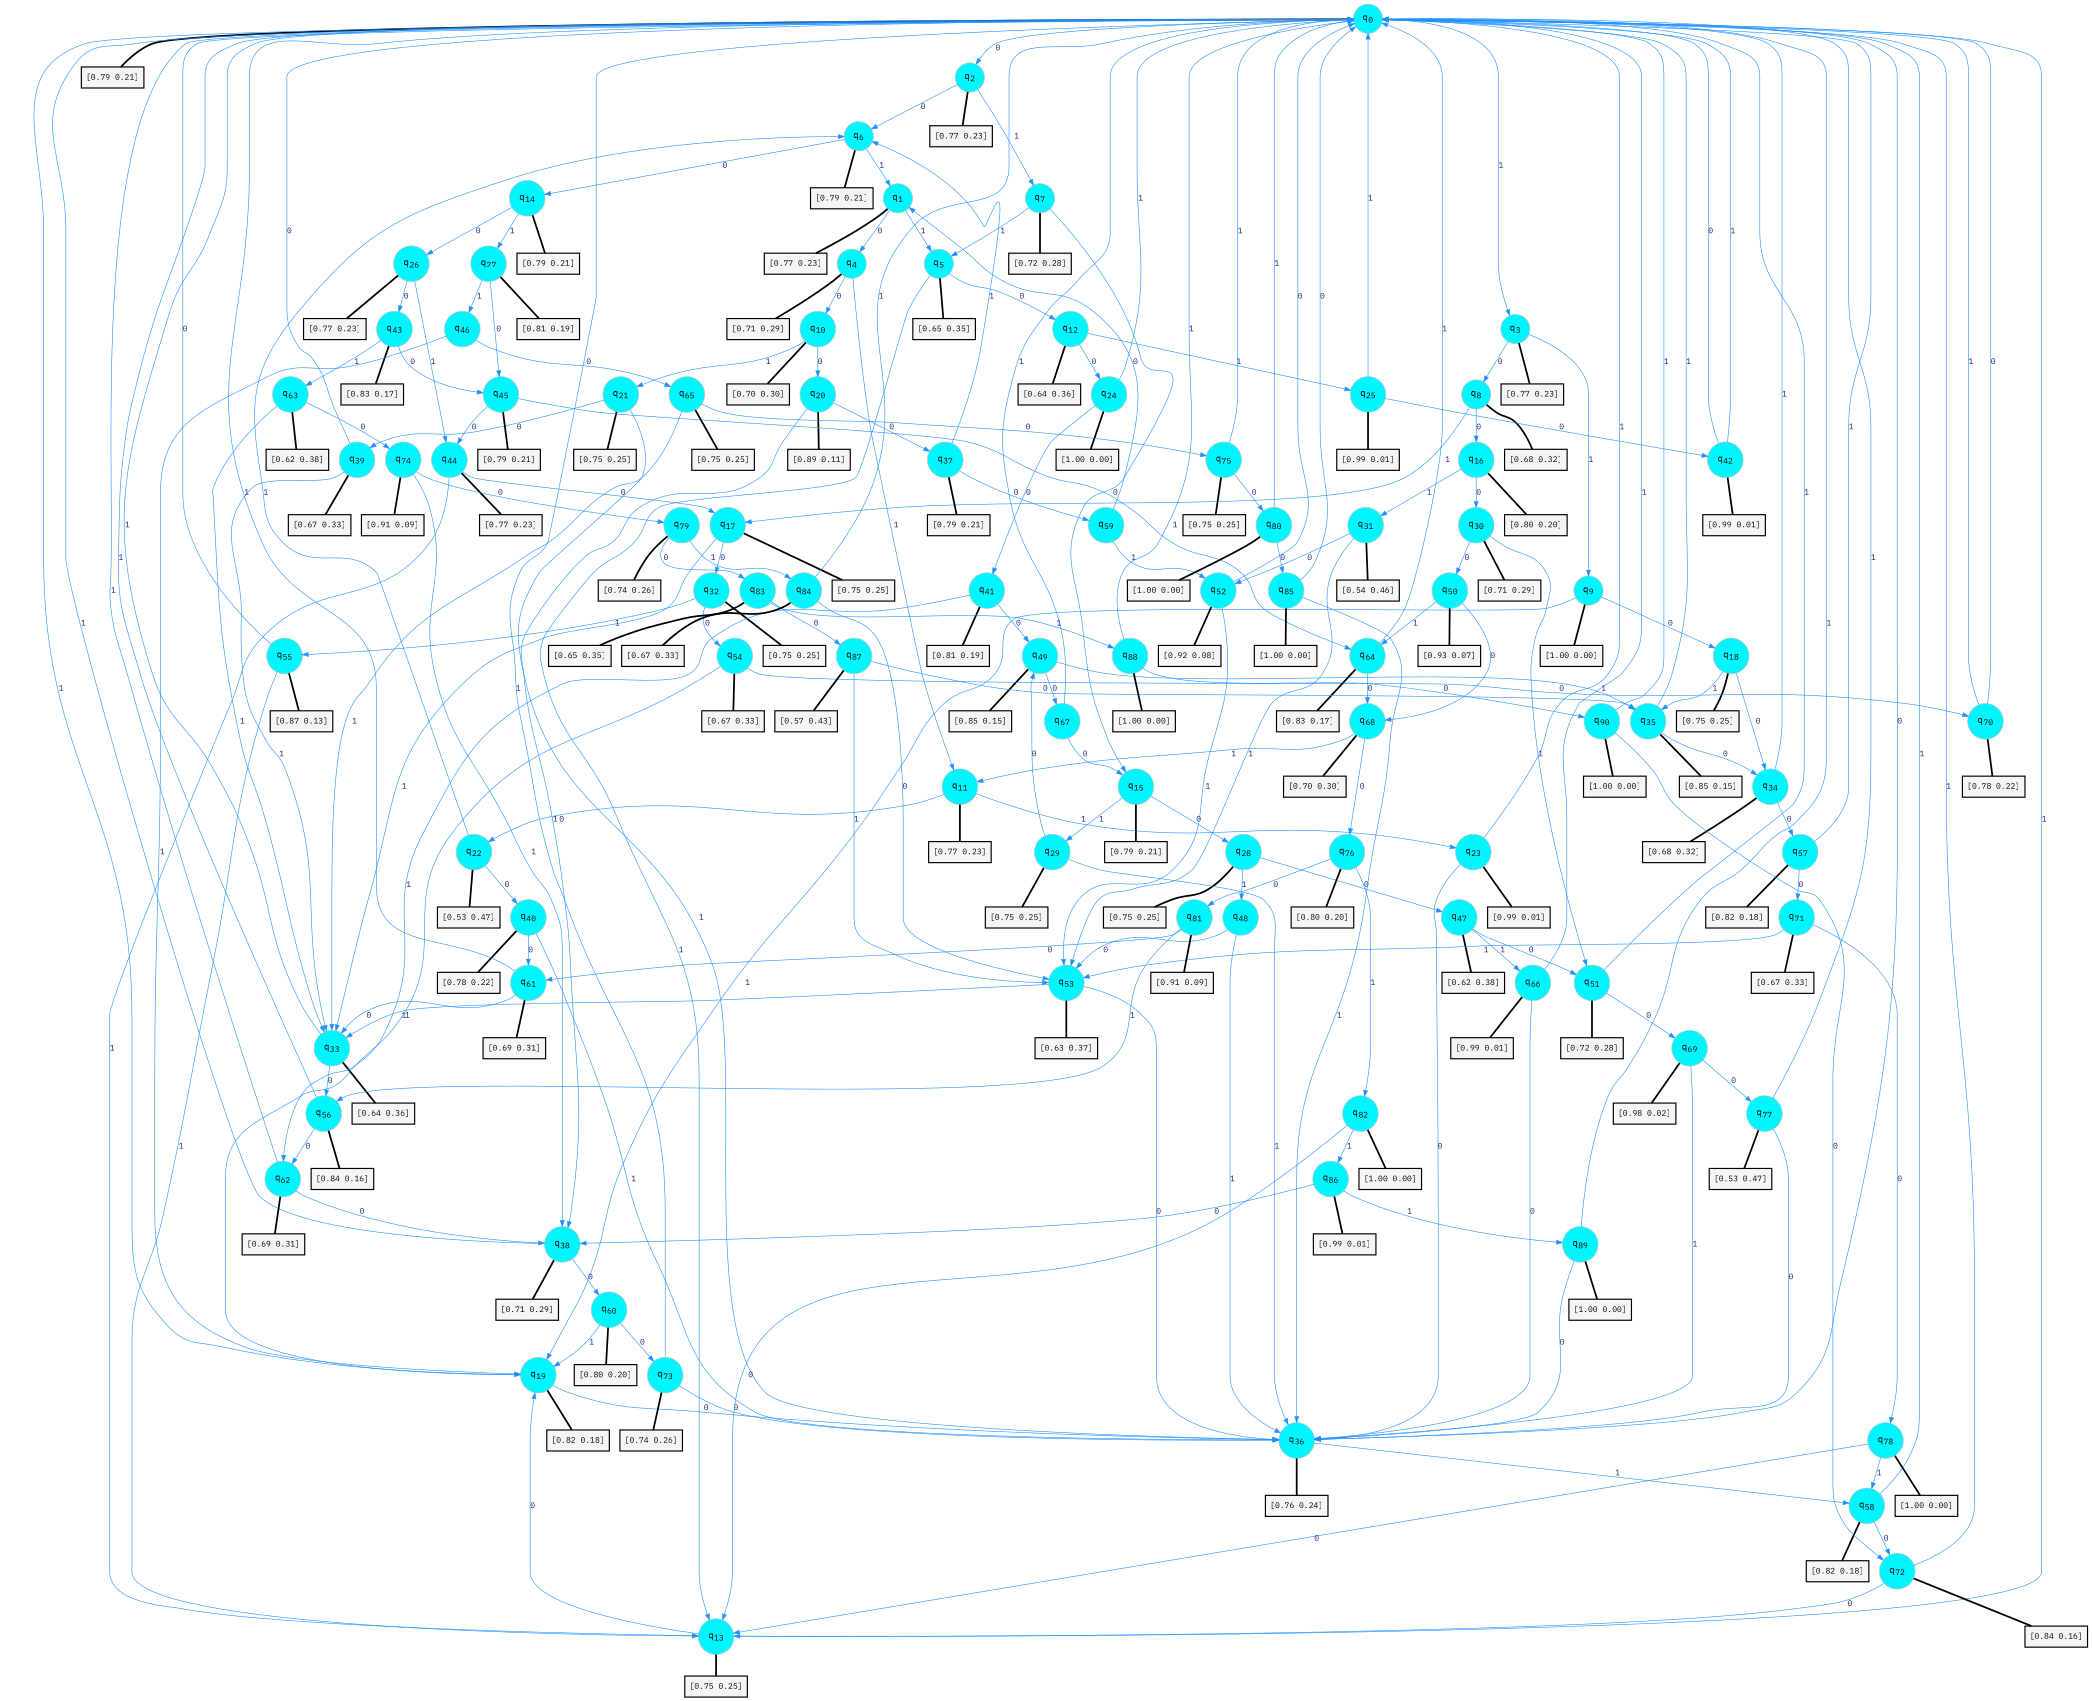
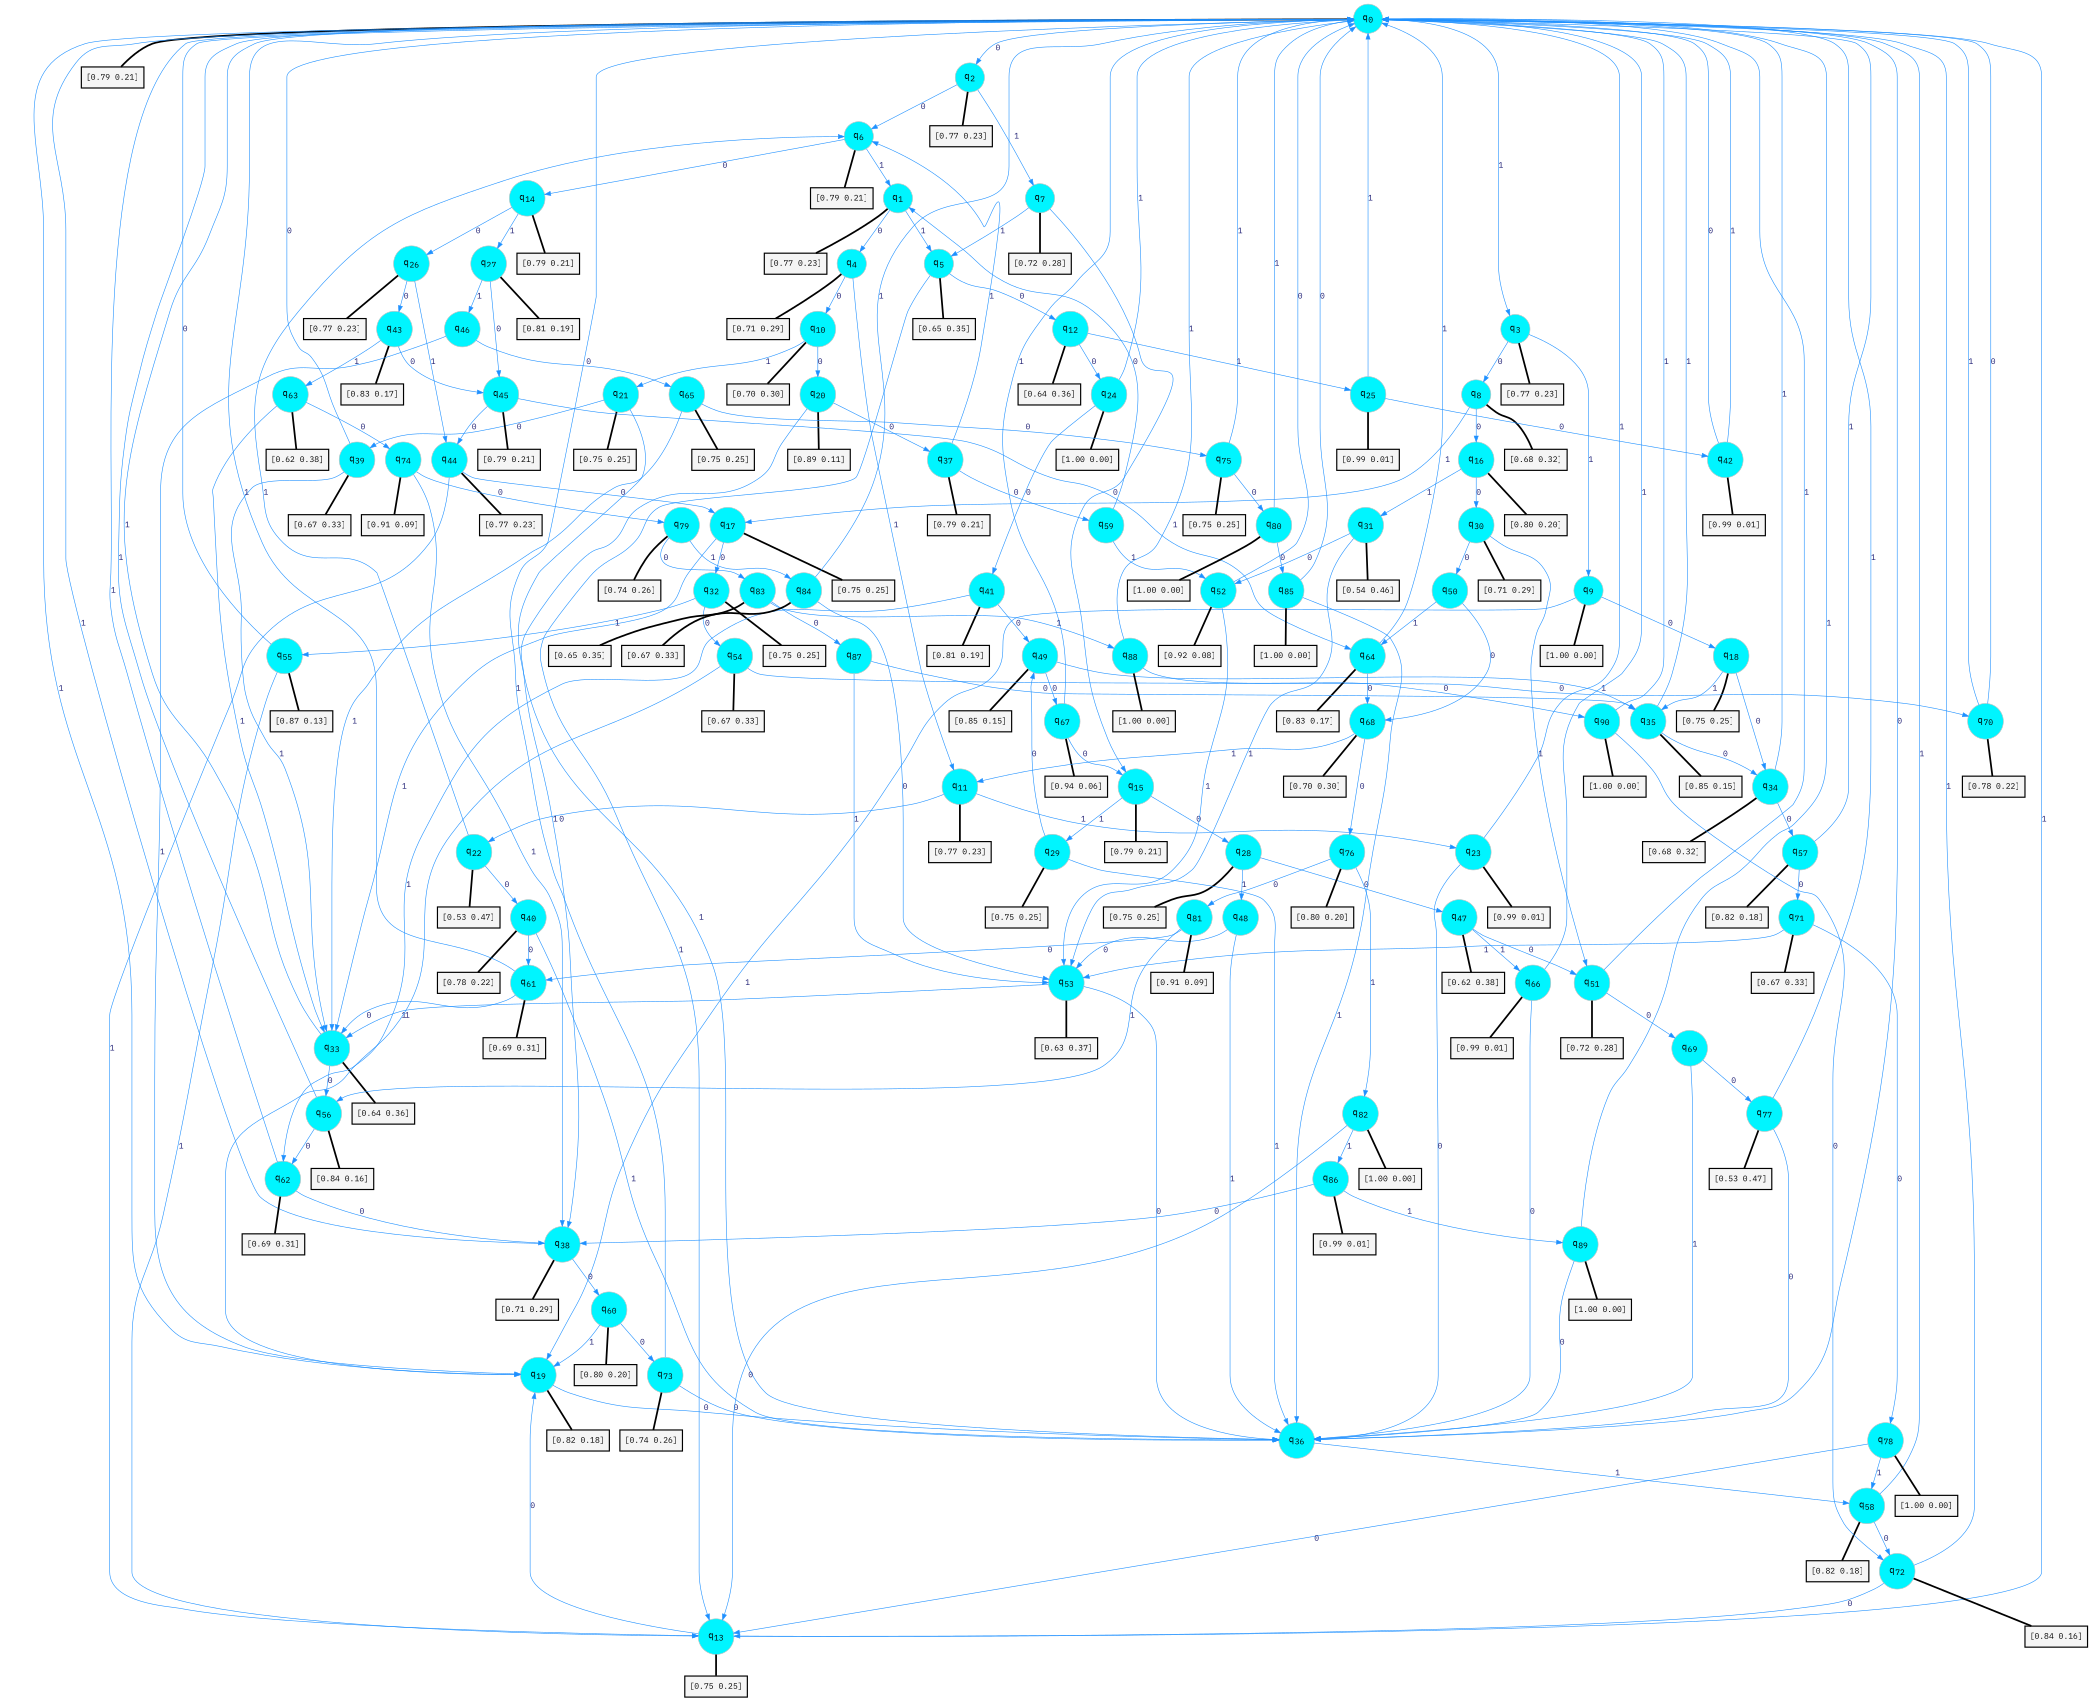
node "[0.93 0.07]": removed
node "[0.57 0.43]": removed
node "[0.94 0.06]": added
node "[0.98 0.02]": removed
node "[0.76 0.24]": removed
